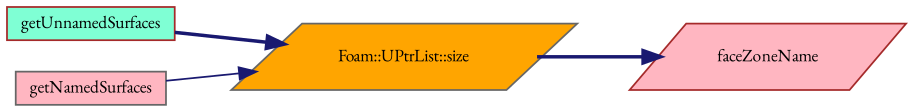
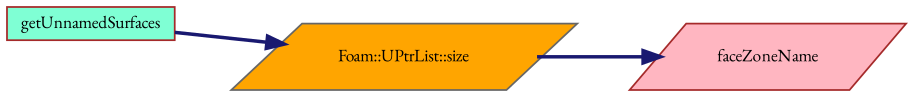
node "getNamedSurfaces": removed
